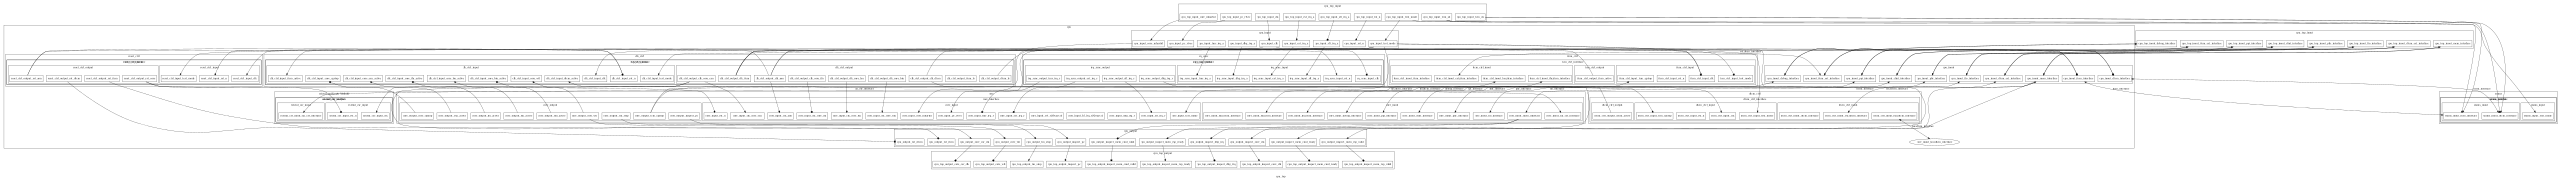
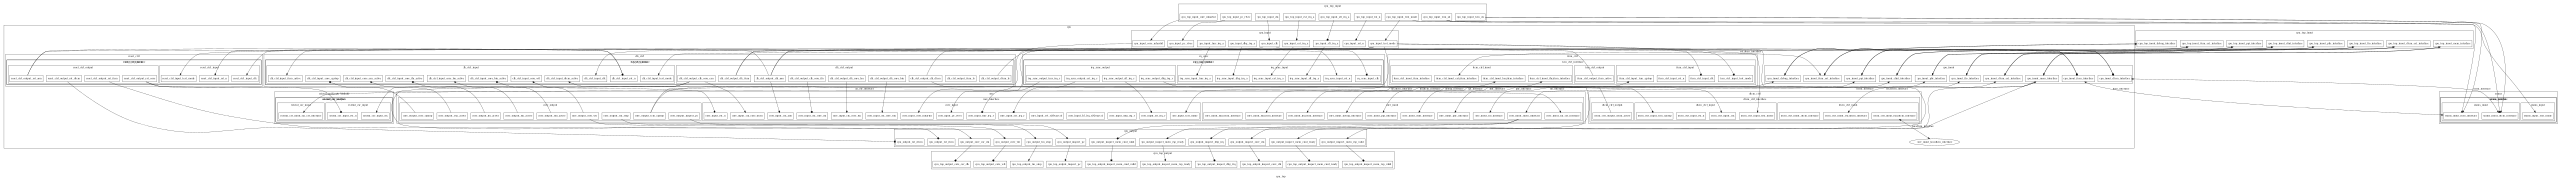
edge "clk_ctrl_output_clk_itcm" -> "itcm_ctrl_input_clk": style bold -> solid
node "core_input_clk_core_exu": label "core_input_clk_core_exu" -> "core_input_clk_core_dtcm"
